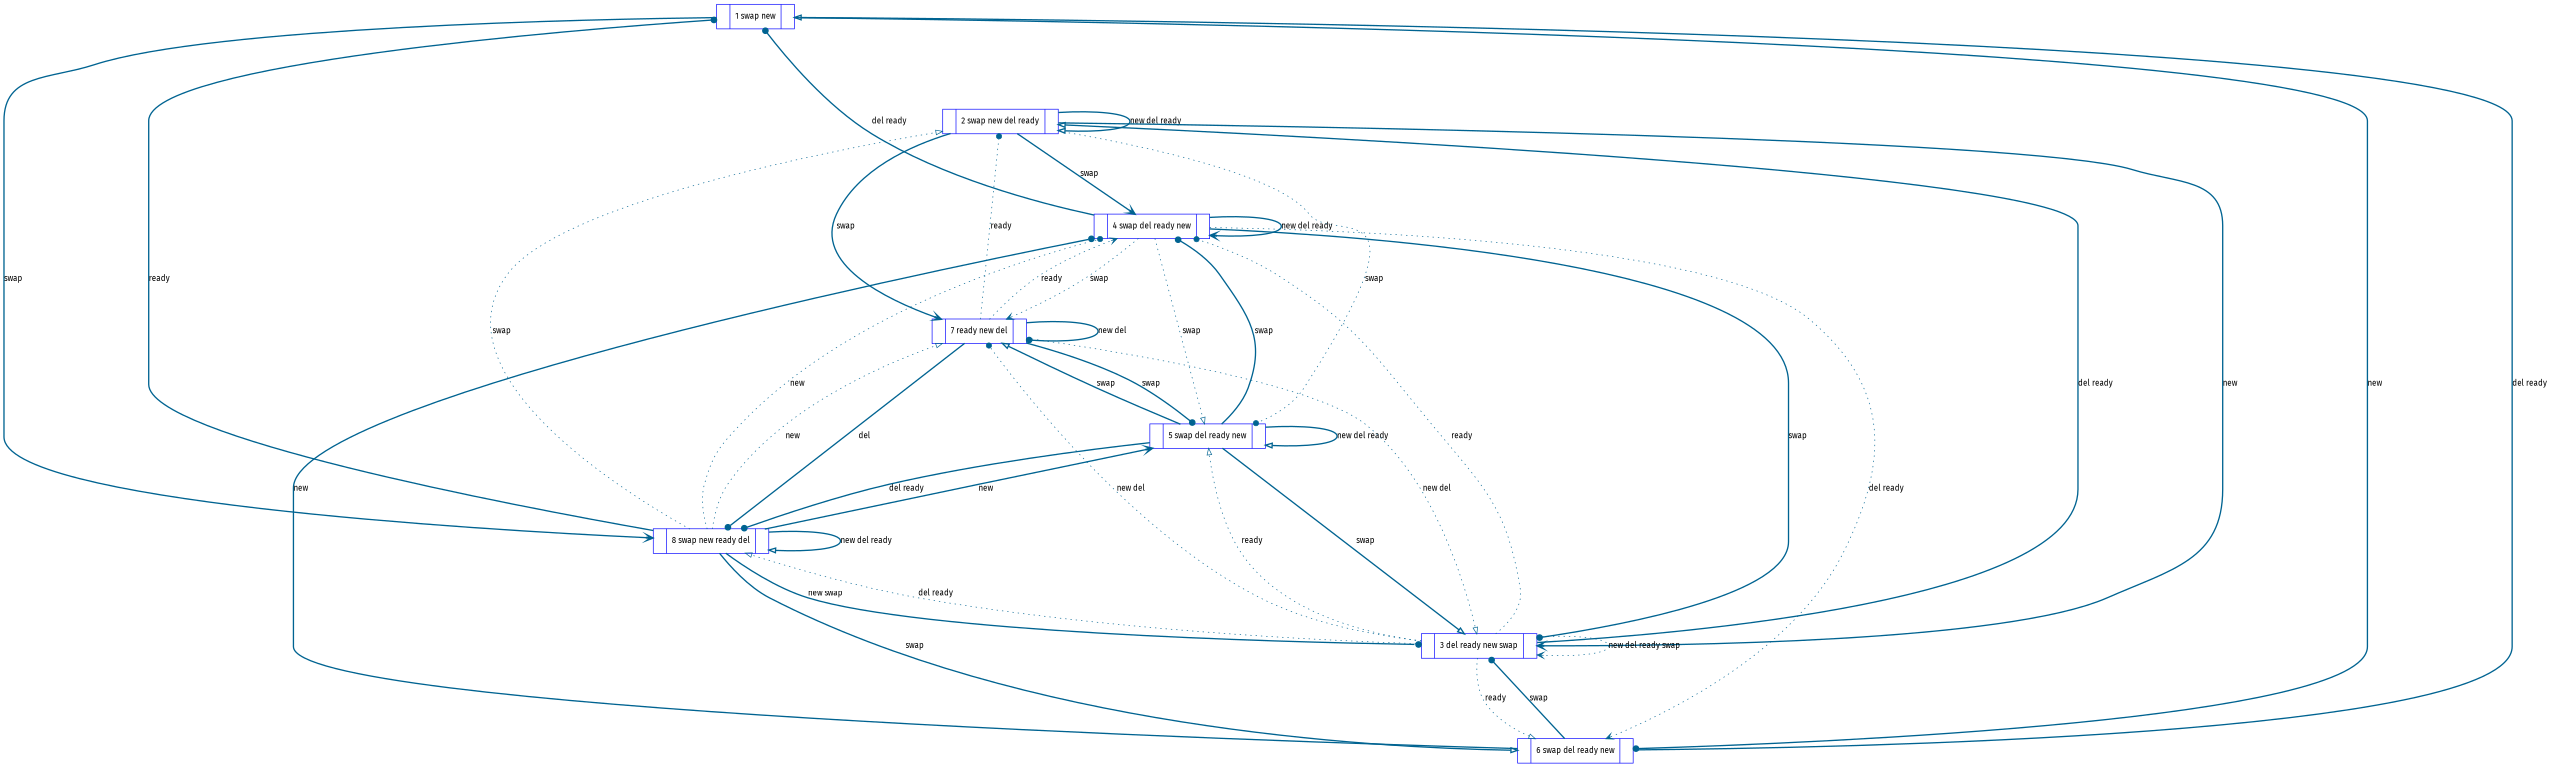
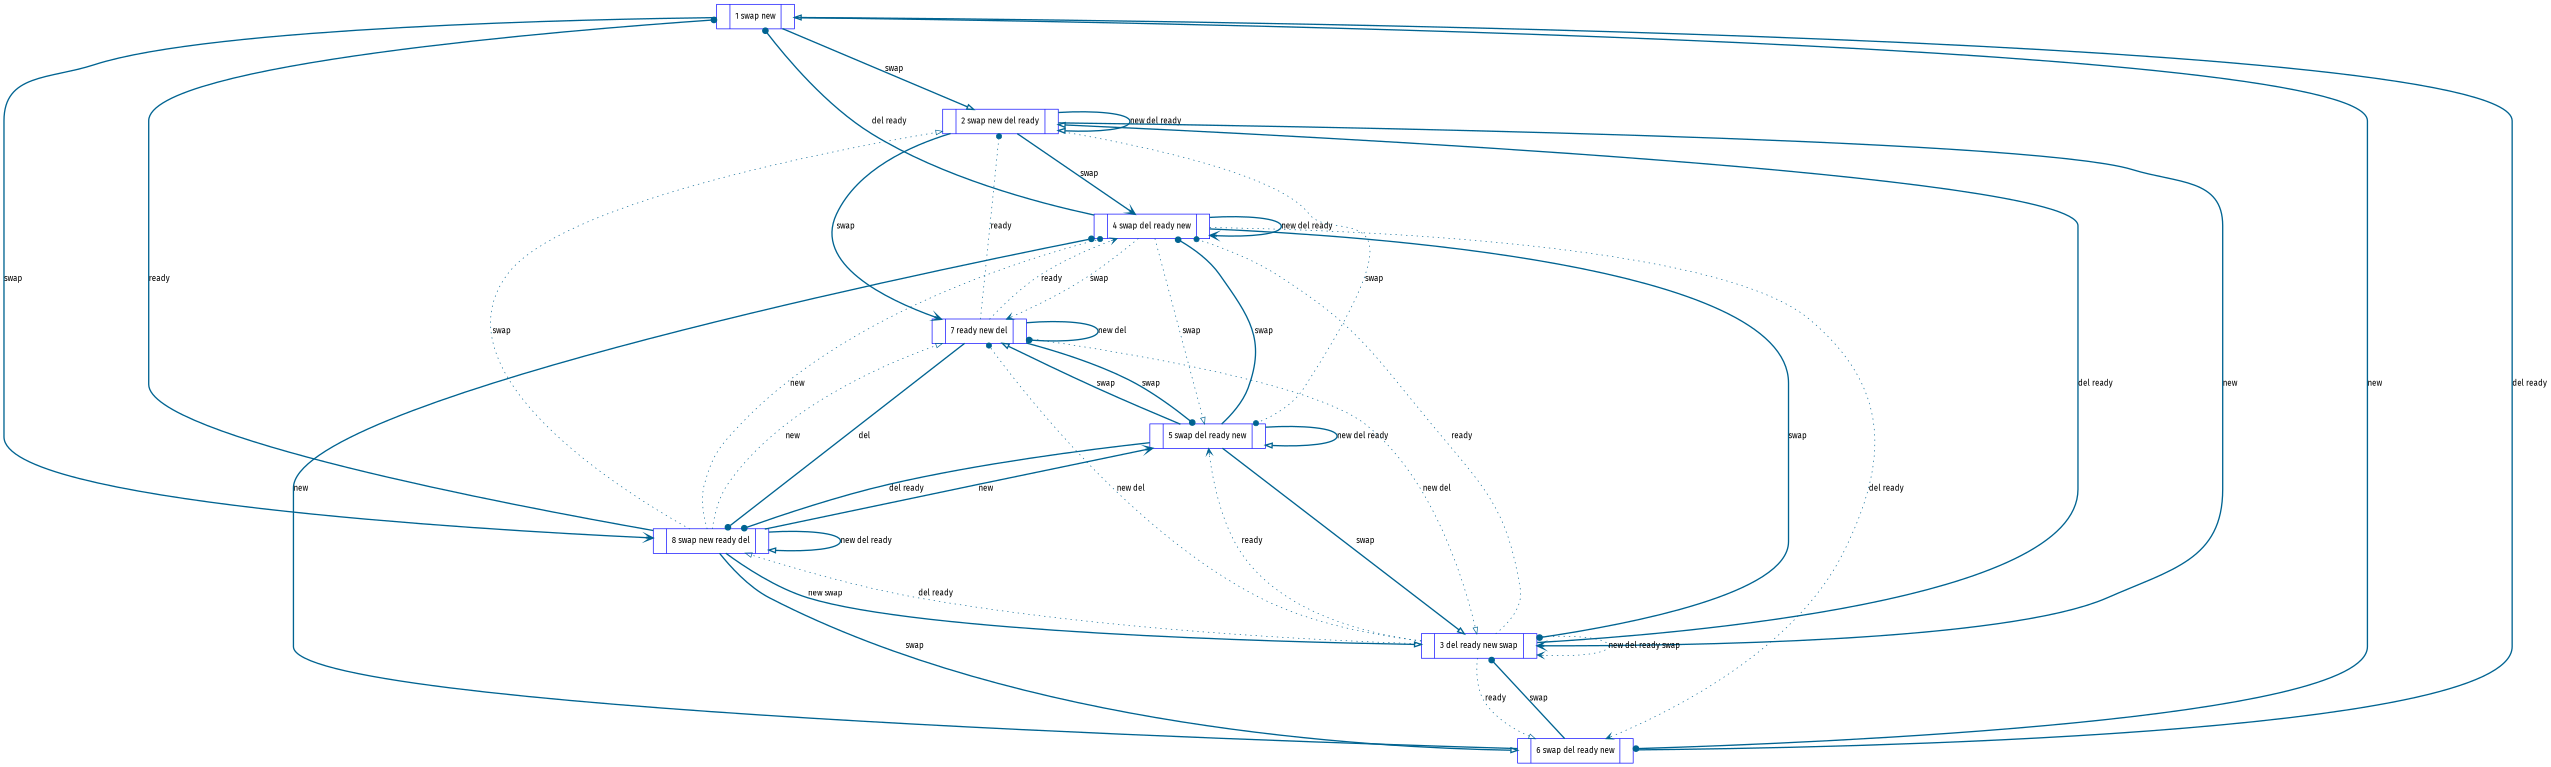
edge "1 swap new" -> "2 swap new del ready": added, label "swap"
edge "3 del ready new swap" -> "5 swap del ready new": arrowhead onormal -> vee
edge "8 swap new ready del" -> "3 del ready new swap": arrowhead dot -> onormal
